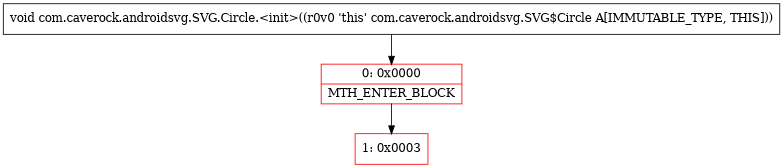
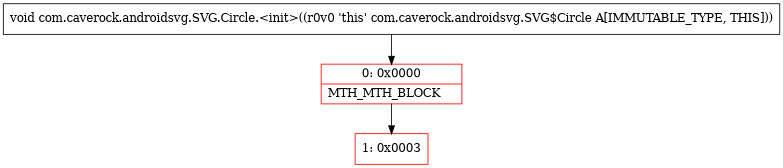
node "0: 0x0000": text "MTH_ENTER_BLOCK" -> "MTH_MTH_BLOCK"
